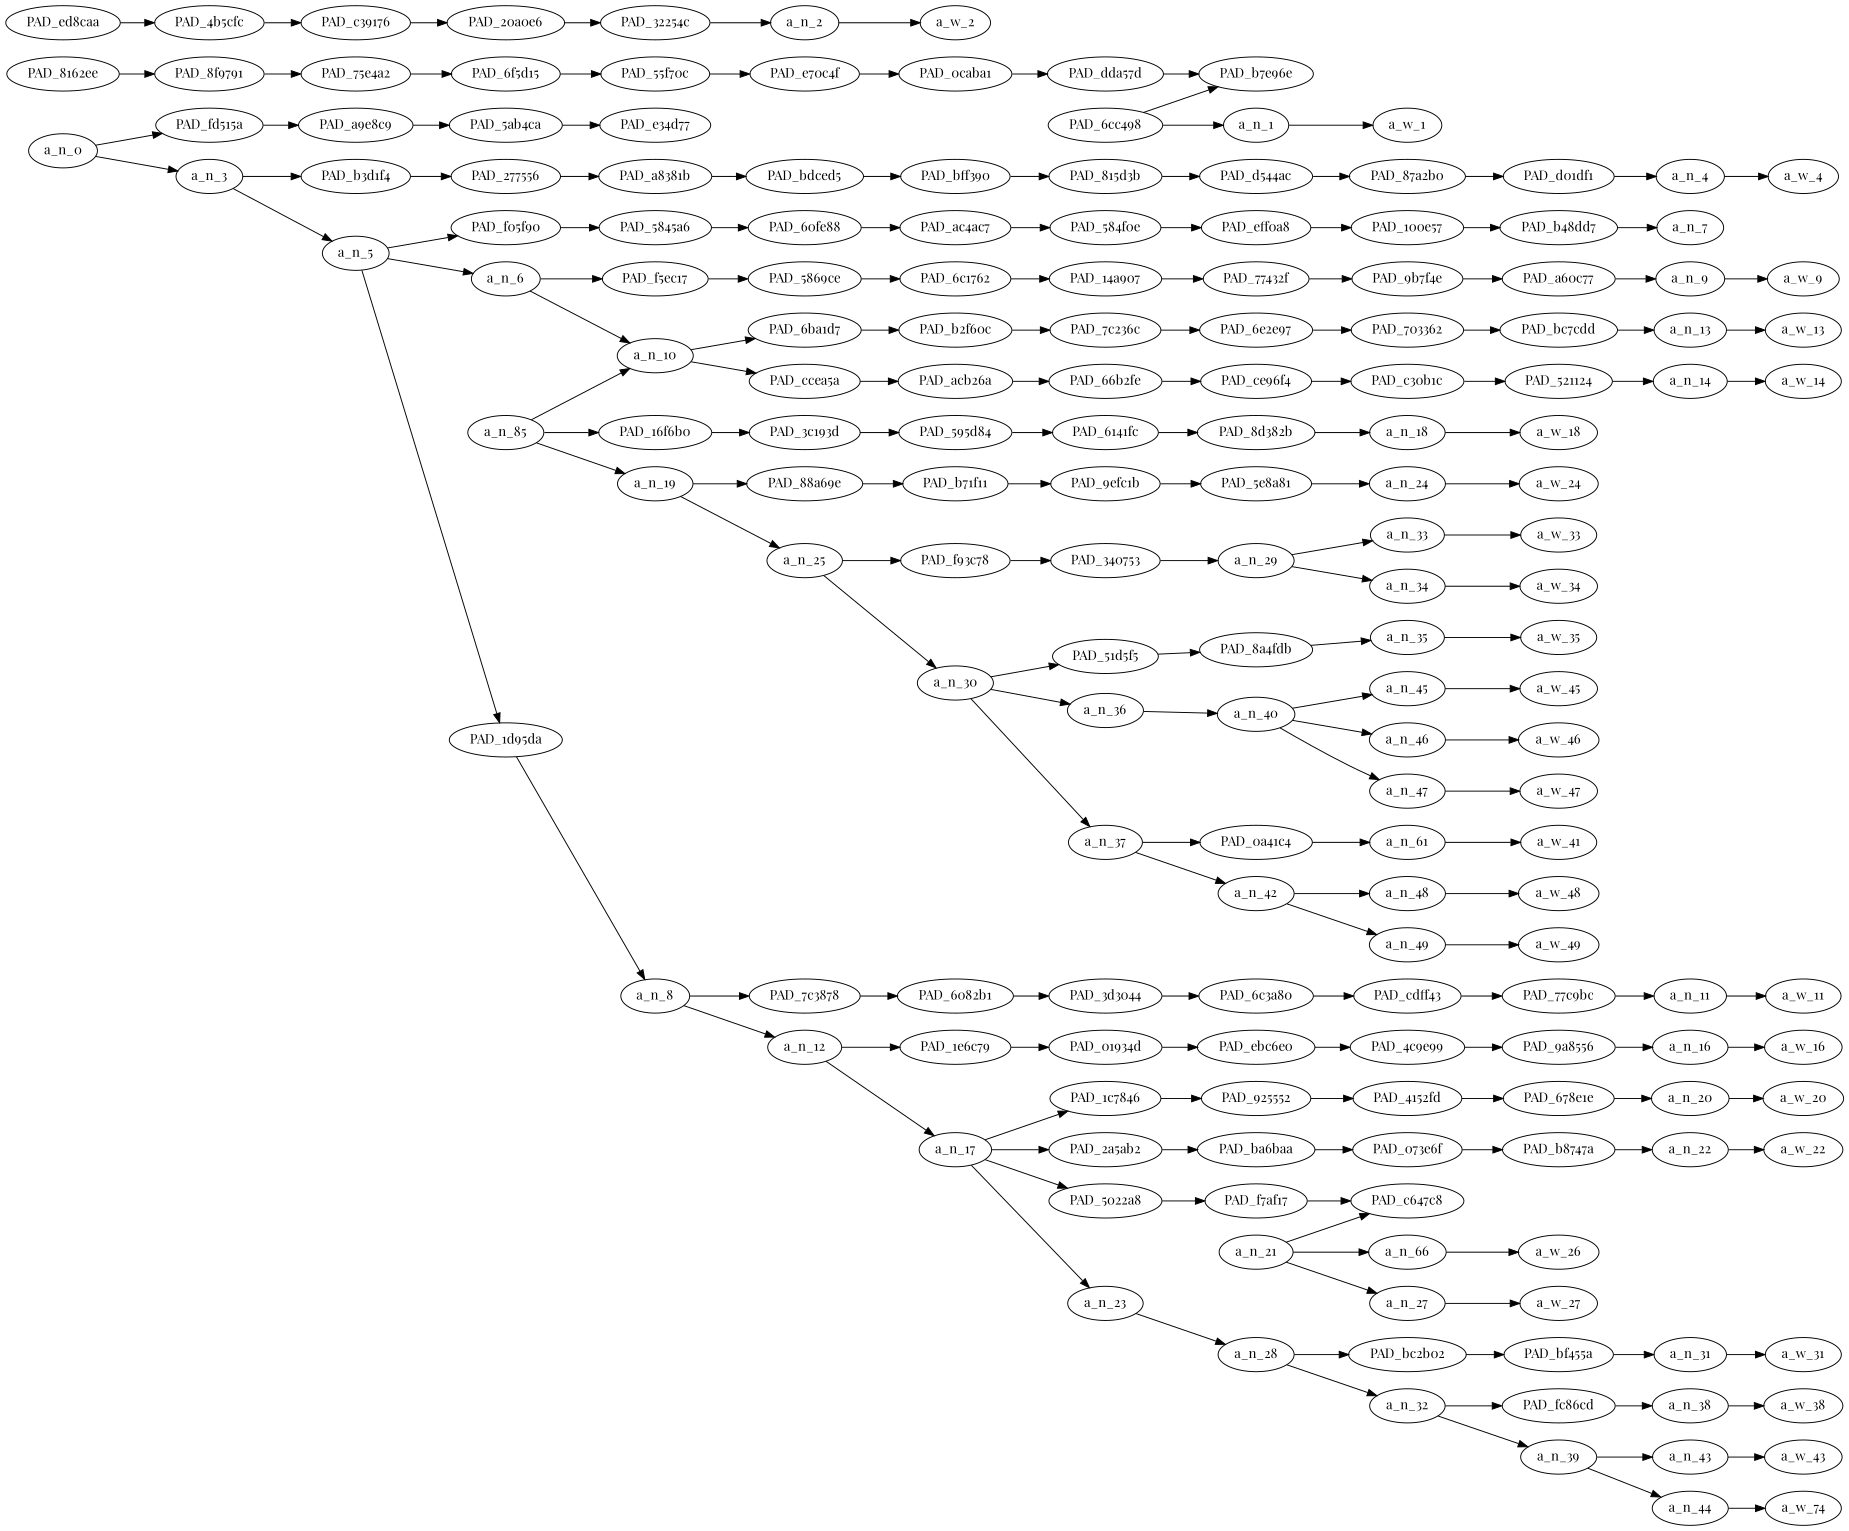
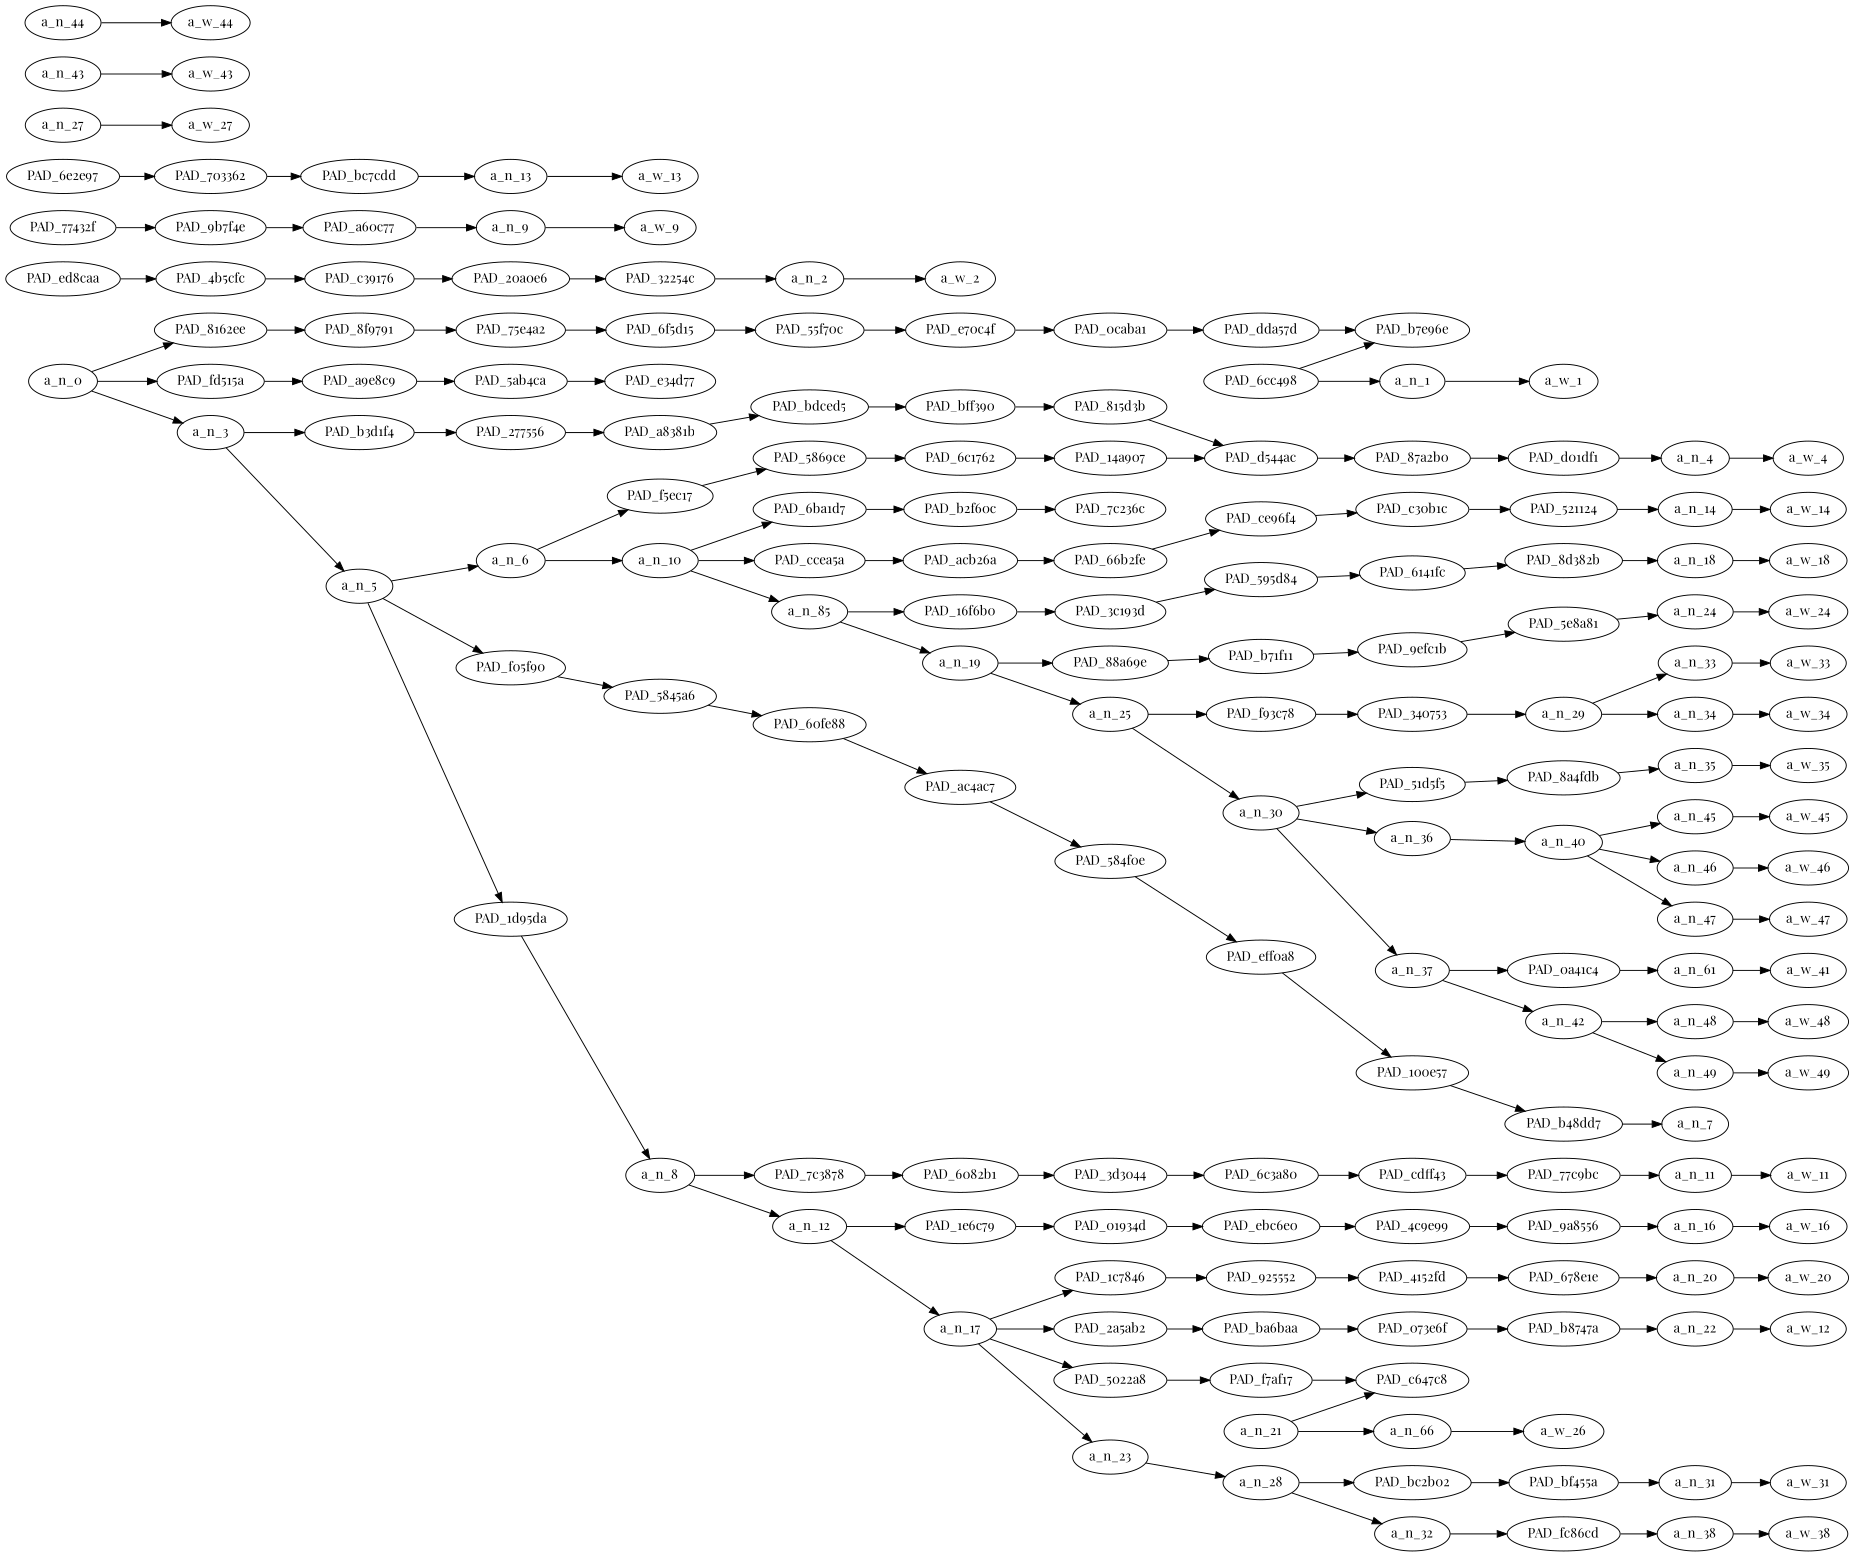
edge "PAD_14a907" -> "PAD_77432f": now "PAD_14a907" -> "PAD_d544ac"
edge "PAD_7c236c" -> "PAD_6e2e97": removed
edge "a_n_0" -> "PAD_8162ee": added
edge "a_n_85" -> "a_n_10": reversed
node "a_w_22": label "a_w_22" -> "a_w_12"
edge "a_n_21" -> "a_n_27": removed
node "a_n_39": removed
node "a_w_74": label "a_w_74" -> "a_w_44"
